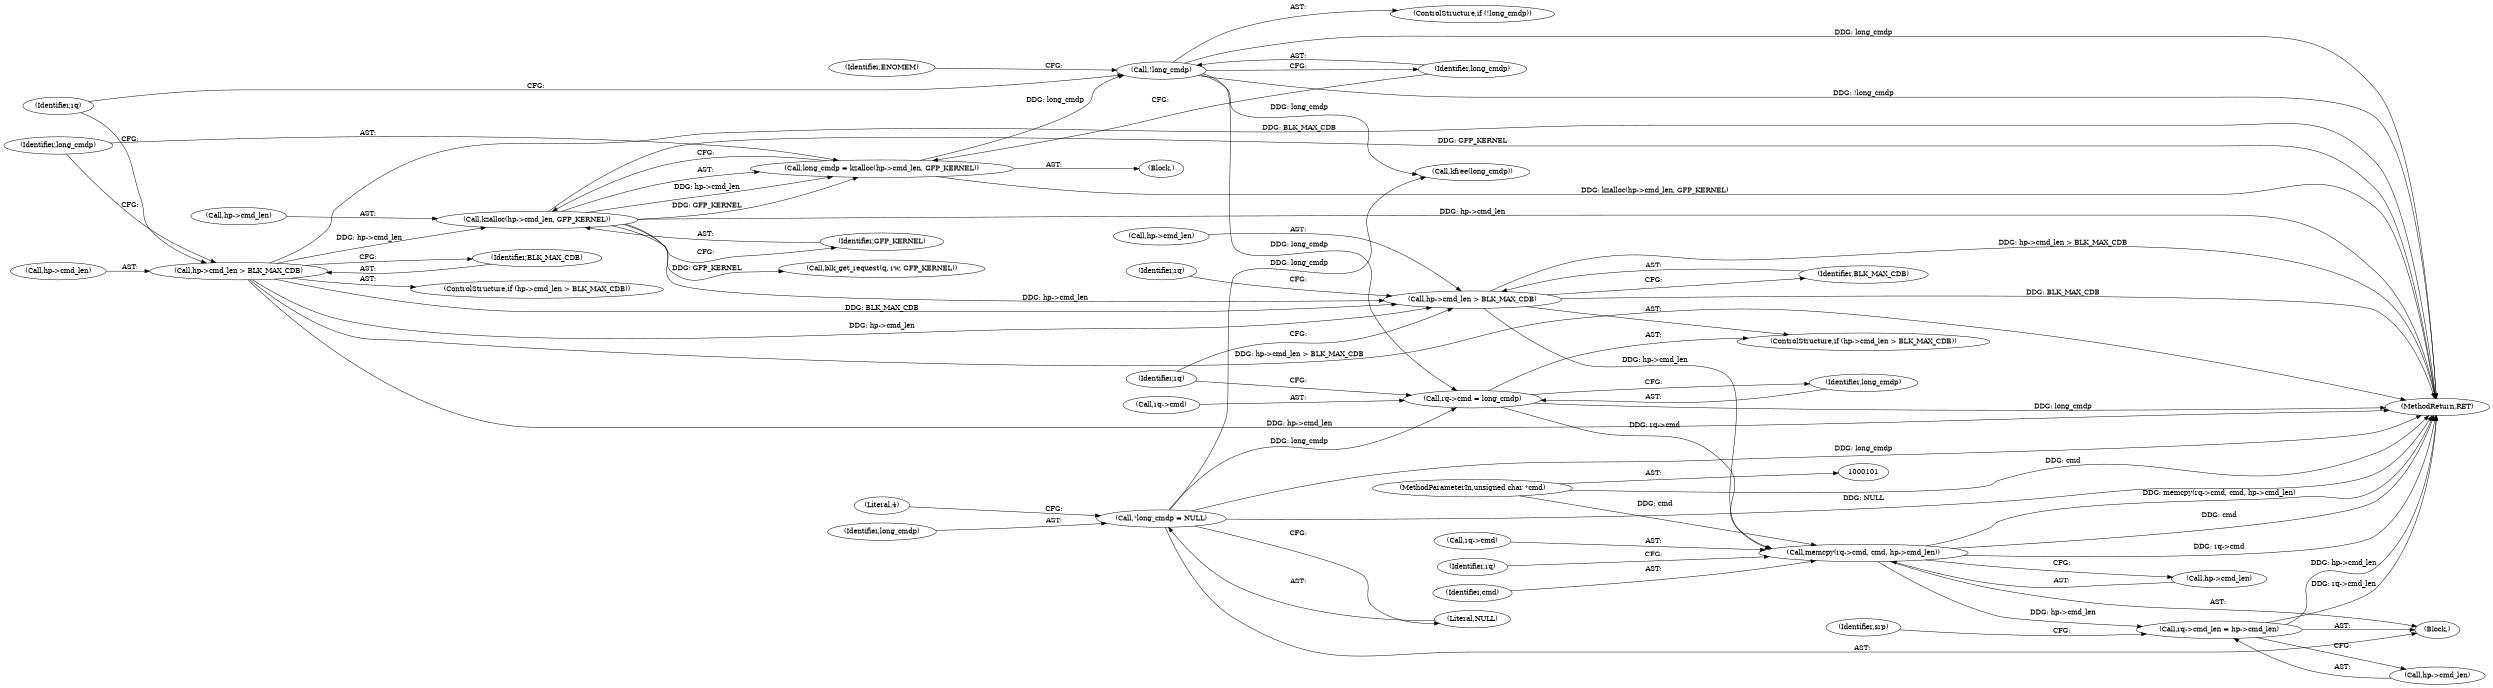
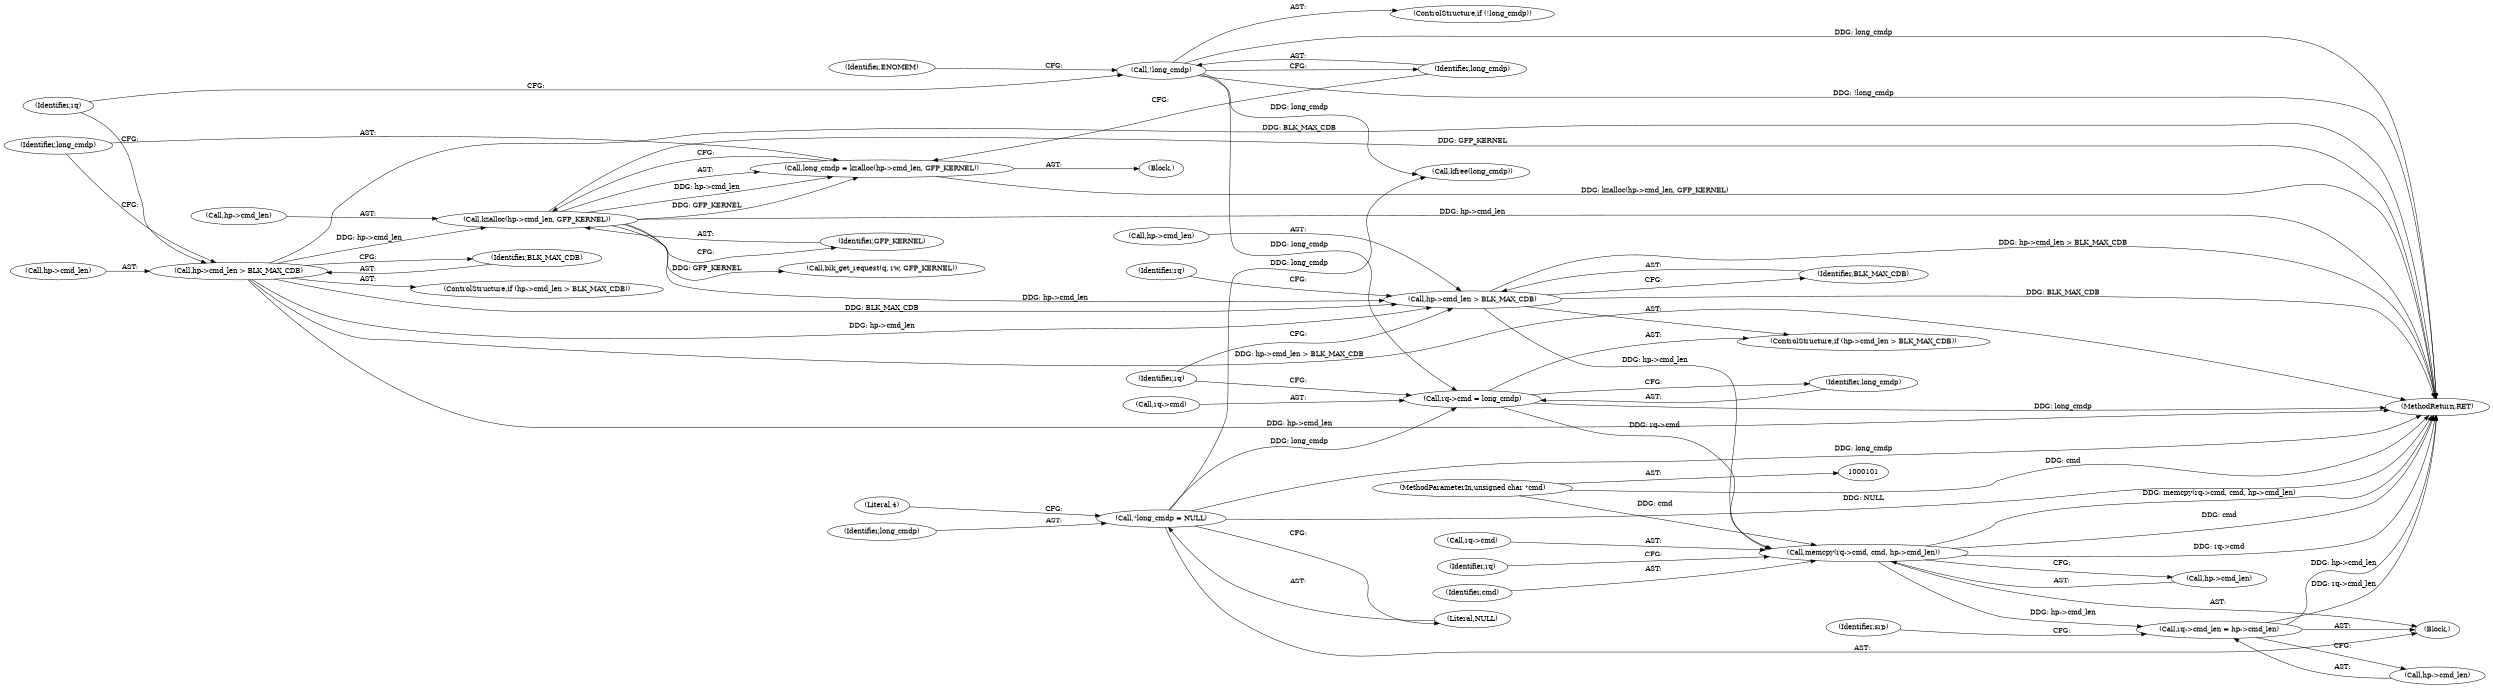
edge "(Call,long_cmdp = kzalloc(hp->cmd_len, GFP_KERNEL))" -> "(Call,!long_cmdp)": removed, label "DDG: long_cmdp"
